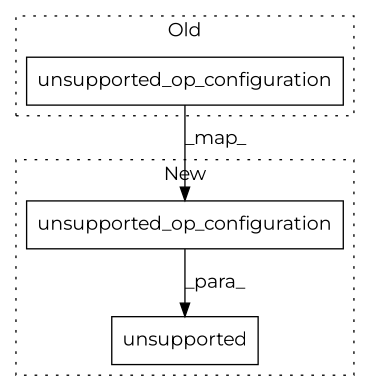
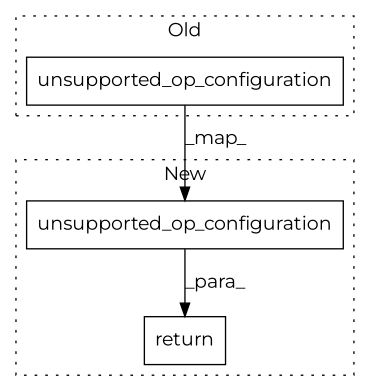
node "unsupported": label "unsupported" -> "return"
